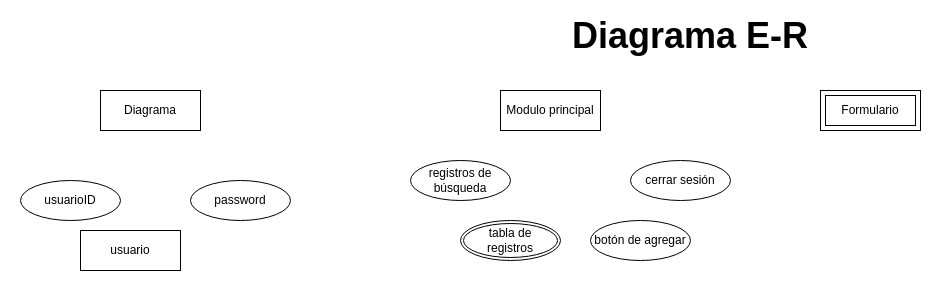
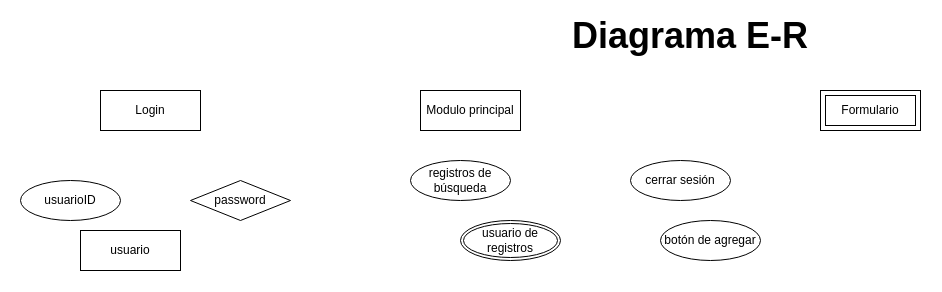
node "Diagrama": label "Diagrama" -> "Login"
node "Modulo principal": moved (551, 111) -> (471, 111)
node "password": shape ellipse -> diamond
node "tabla de registros": label "tabla de registros" -> "usuario de registros"
node "botón de agregar": moved (641, 241) -> (711, 241)
